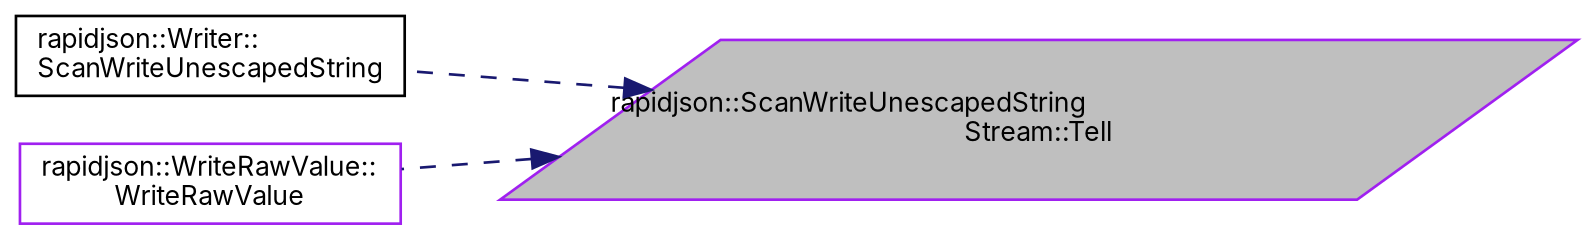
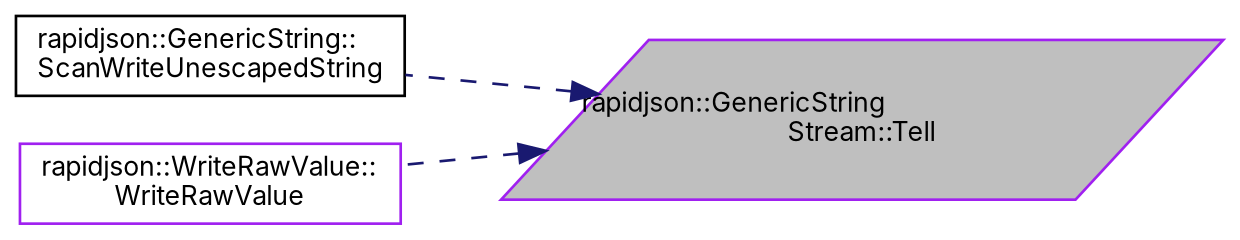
node "rapidjson::Writer:: ScanWriteUnescapedString": label "rapidjson::Writer:: ScanWriteUnescapedString" -> "rapidjson::GenericString:: ScanWriteUnescapedString"
node "rapidjson::ScanWriteUnescapedString Stream::Tell": label "rapidjson::ScanWriteUnescapedString Stream::Tell" -> "rapidjson::GenericString Stream::Tell"
